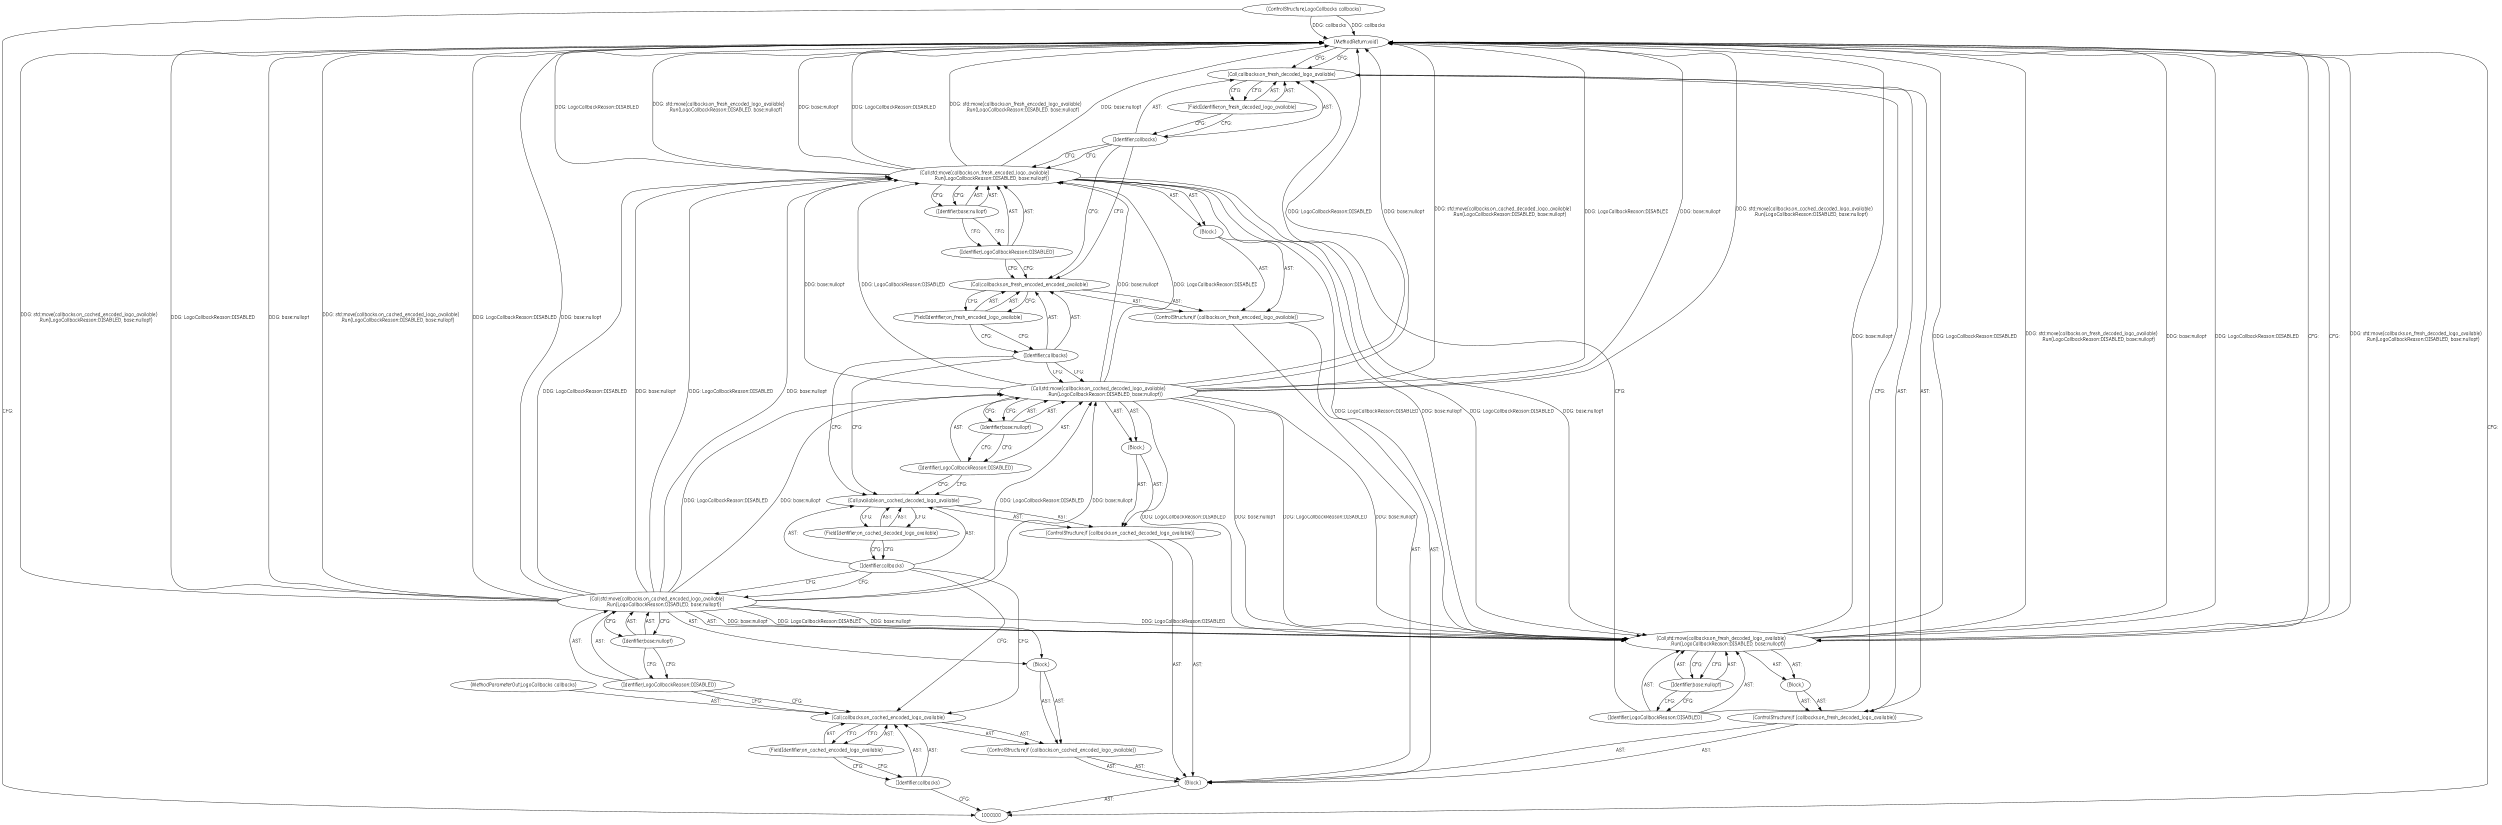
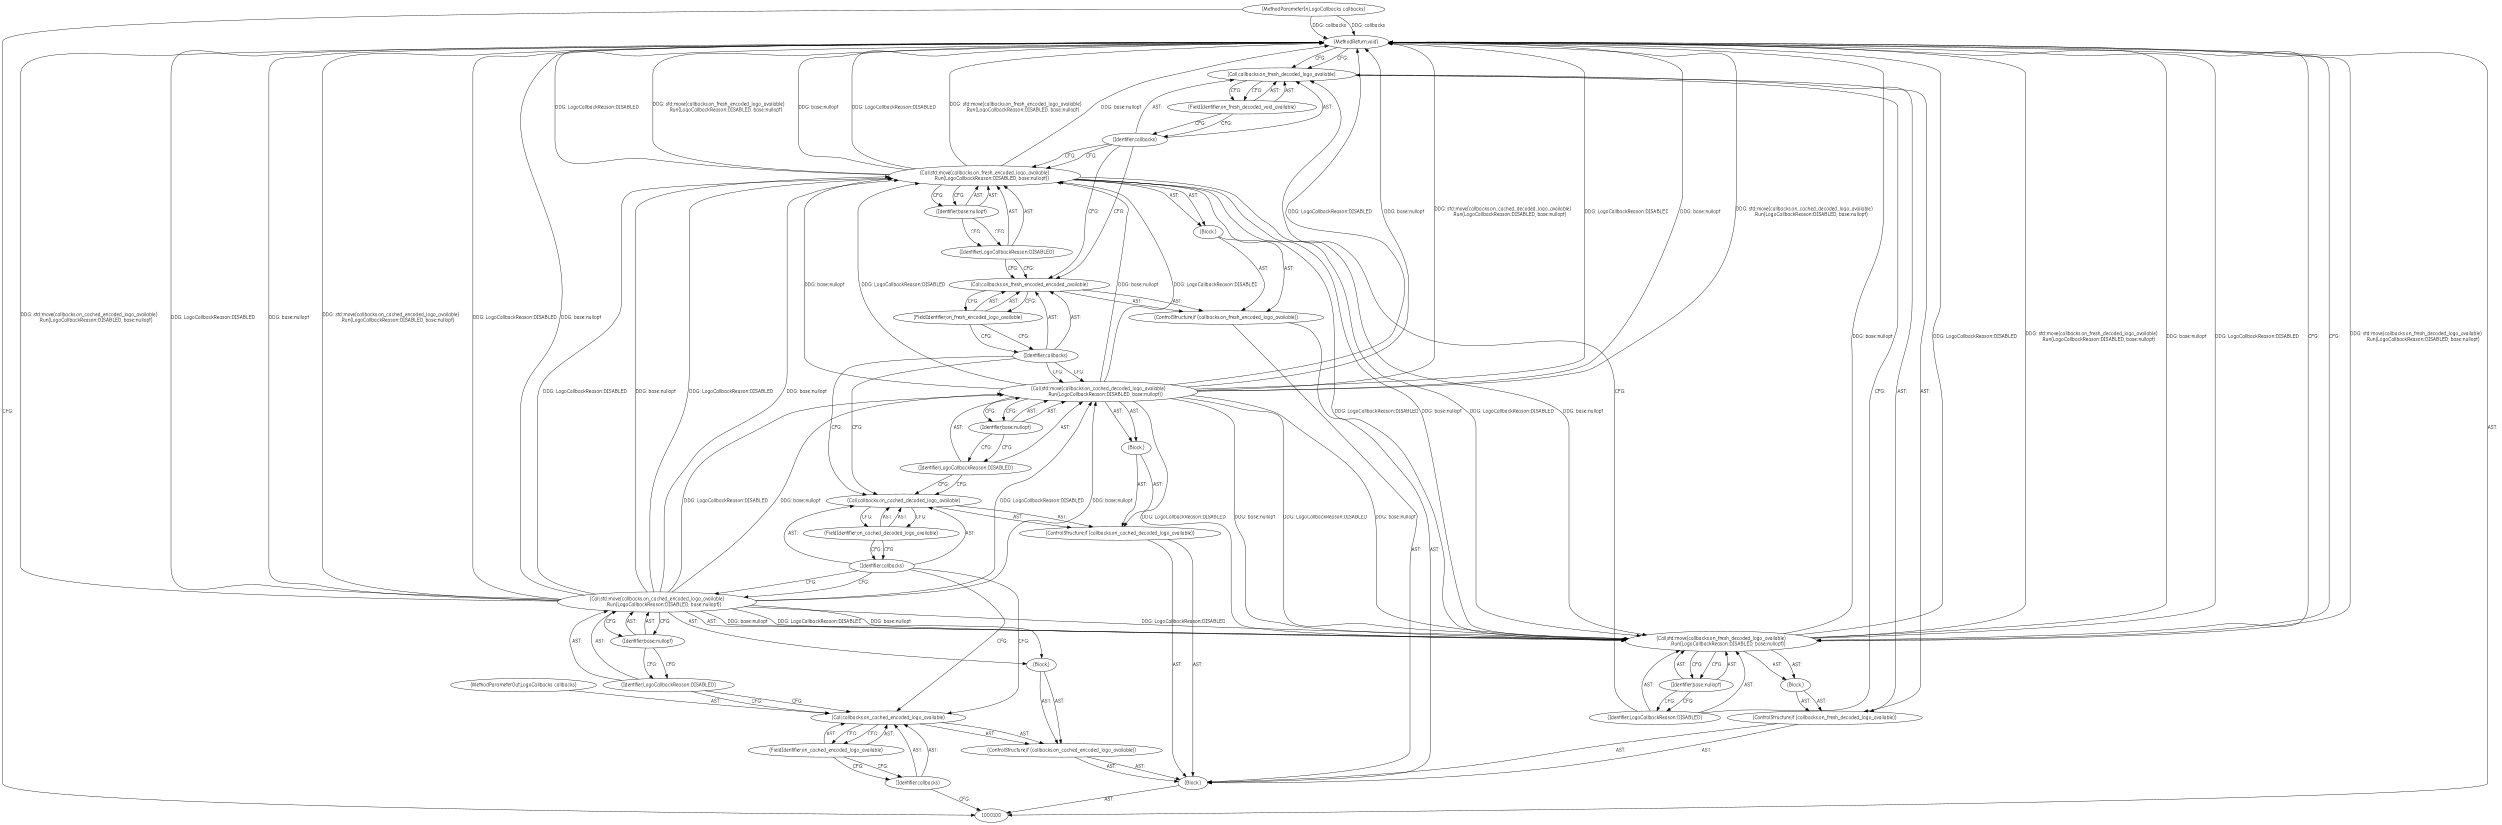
node "(ControlStructure,LogoCallbacks callbacks)": label "(ControlStructure,LogoCallbacks callbacks)" -> "(MethodParameterIn,LogoCallbacks callbacks)"
node "(FieldIdentifier,on_fresh_decoded_logo_available)": label "(FieldIdentifier,on_fresh_decoded_logo_available)" -> "(FieldIdentifier,on_fresh_decoded_void_available)"
edge "(MethodReturn,void)" -> "1000100": label "CFG: " -> "AST: "
node "(Call,available.on_cached_decoded_logo_available)": label "(Call,available.on_cached_decoded_logo_available)" -> "(Call,callbacks.on_cached_decoded_logo_available)"
